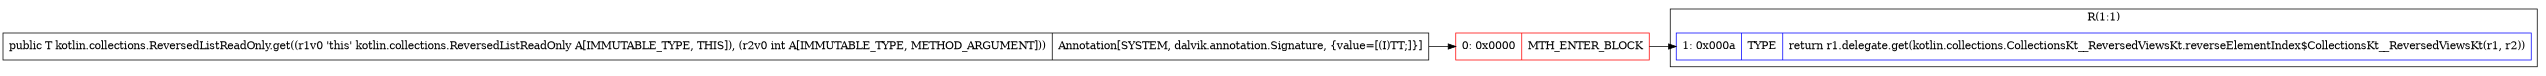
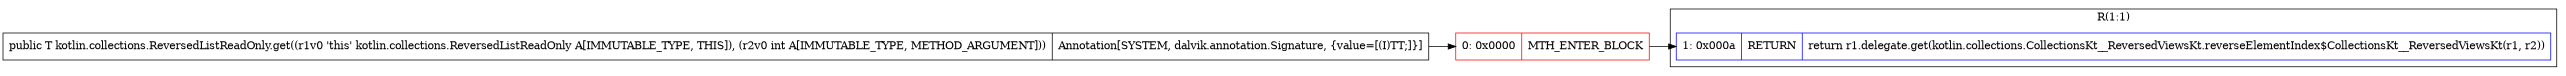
node "1: 0x000a": text "TYPE" -> "RETURN"
